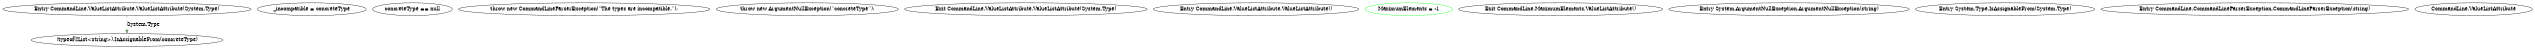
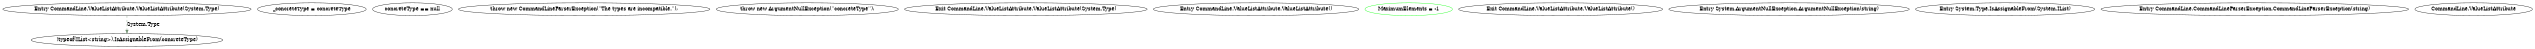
node "_incompatible = concreteType": label "_incompatible = concreteType" -> "_concreteType = concreteType"
node "Exit CommandLine.MaximumElements.ValueListAttribute()": label "Exit CommandLine.MaximumElements.ValueListAttribute()" -> "Exit CommandLine.ValueListAttribute.ValueListAttribute()"
node "Entry System.Type.IsAssignableFrom(System.Type)": label "Entry System.Type.IsAssignableFrom(System.Type)" -> "Entry System.Type.IsAssignableFrom(System.IList)"
